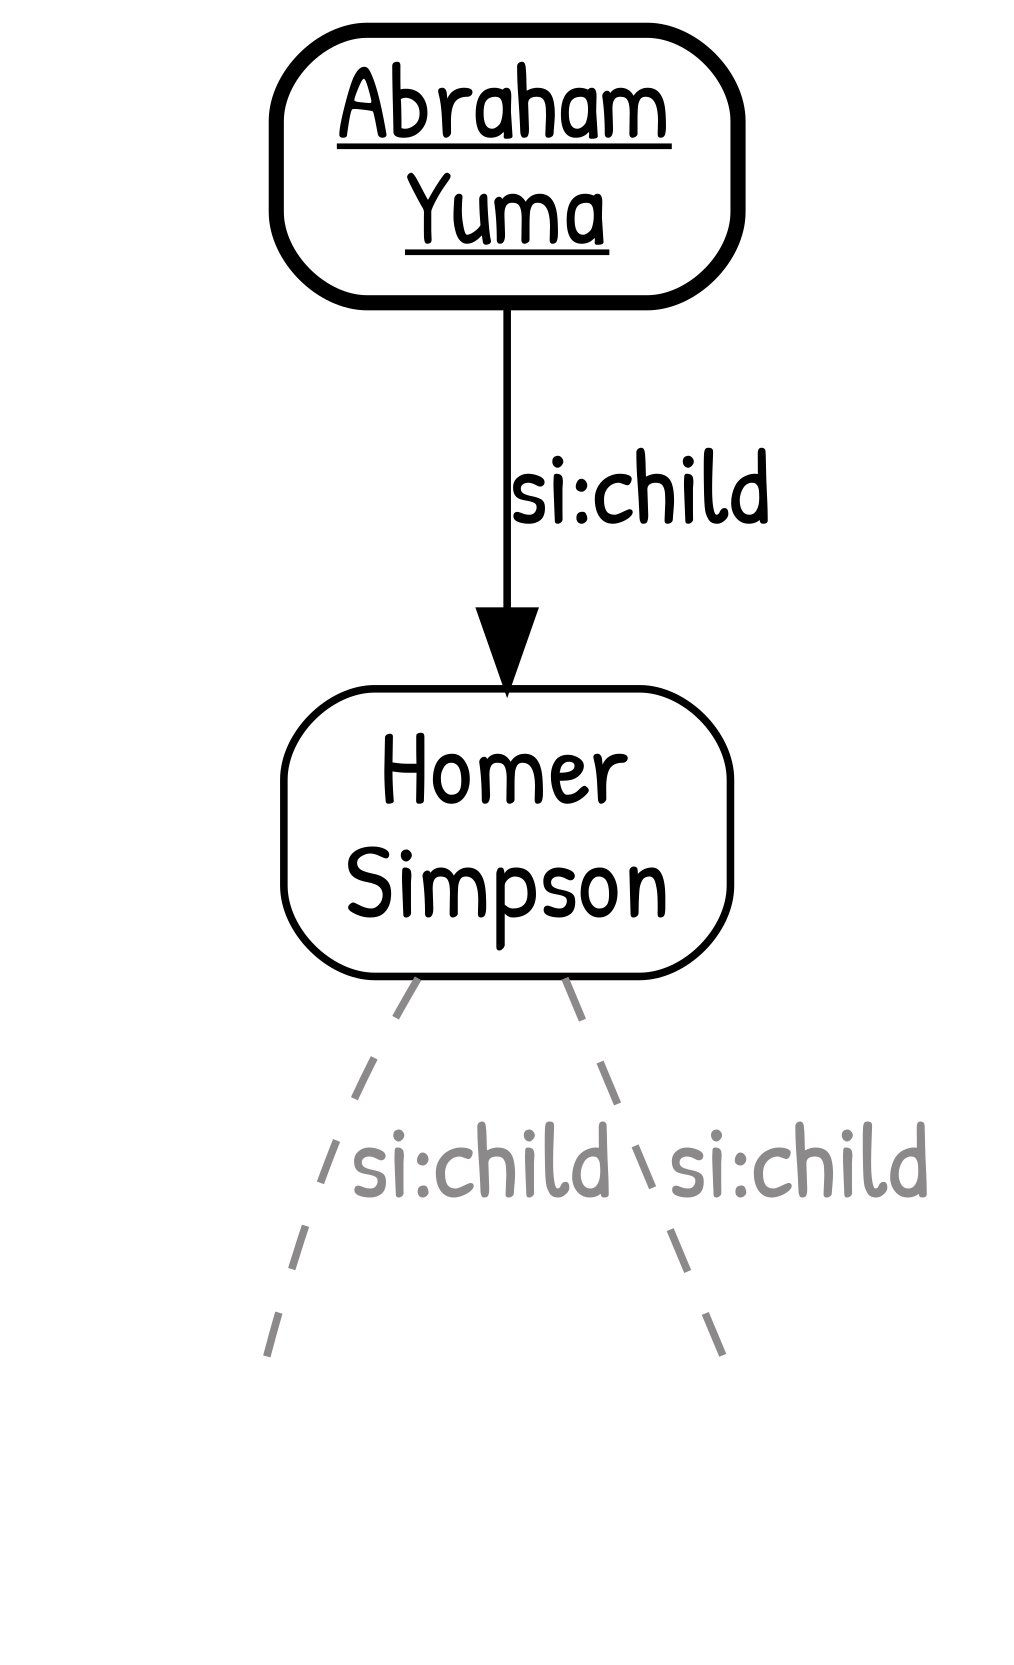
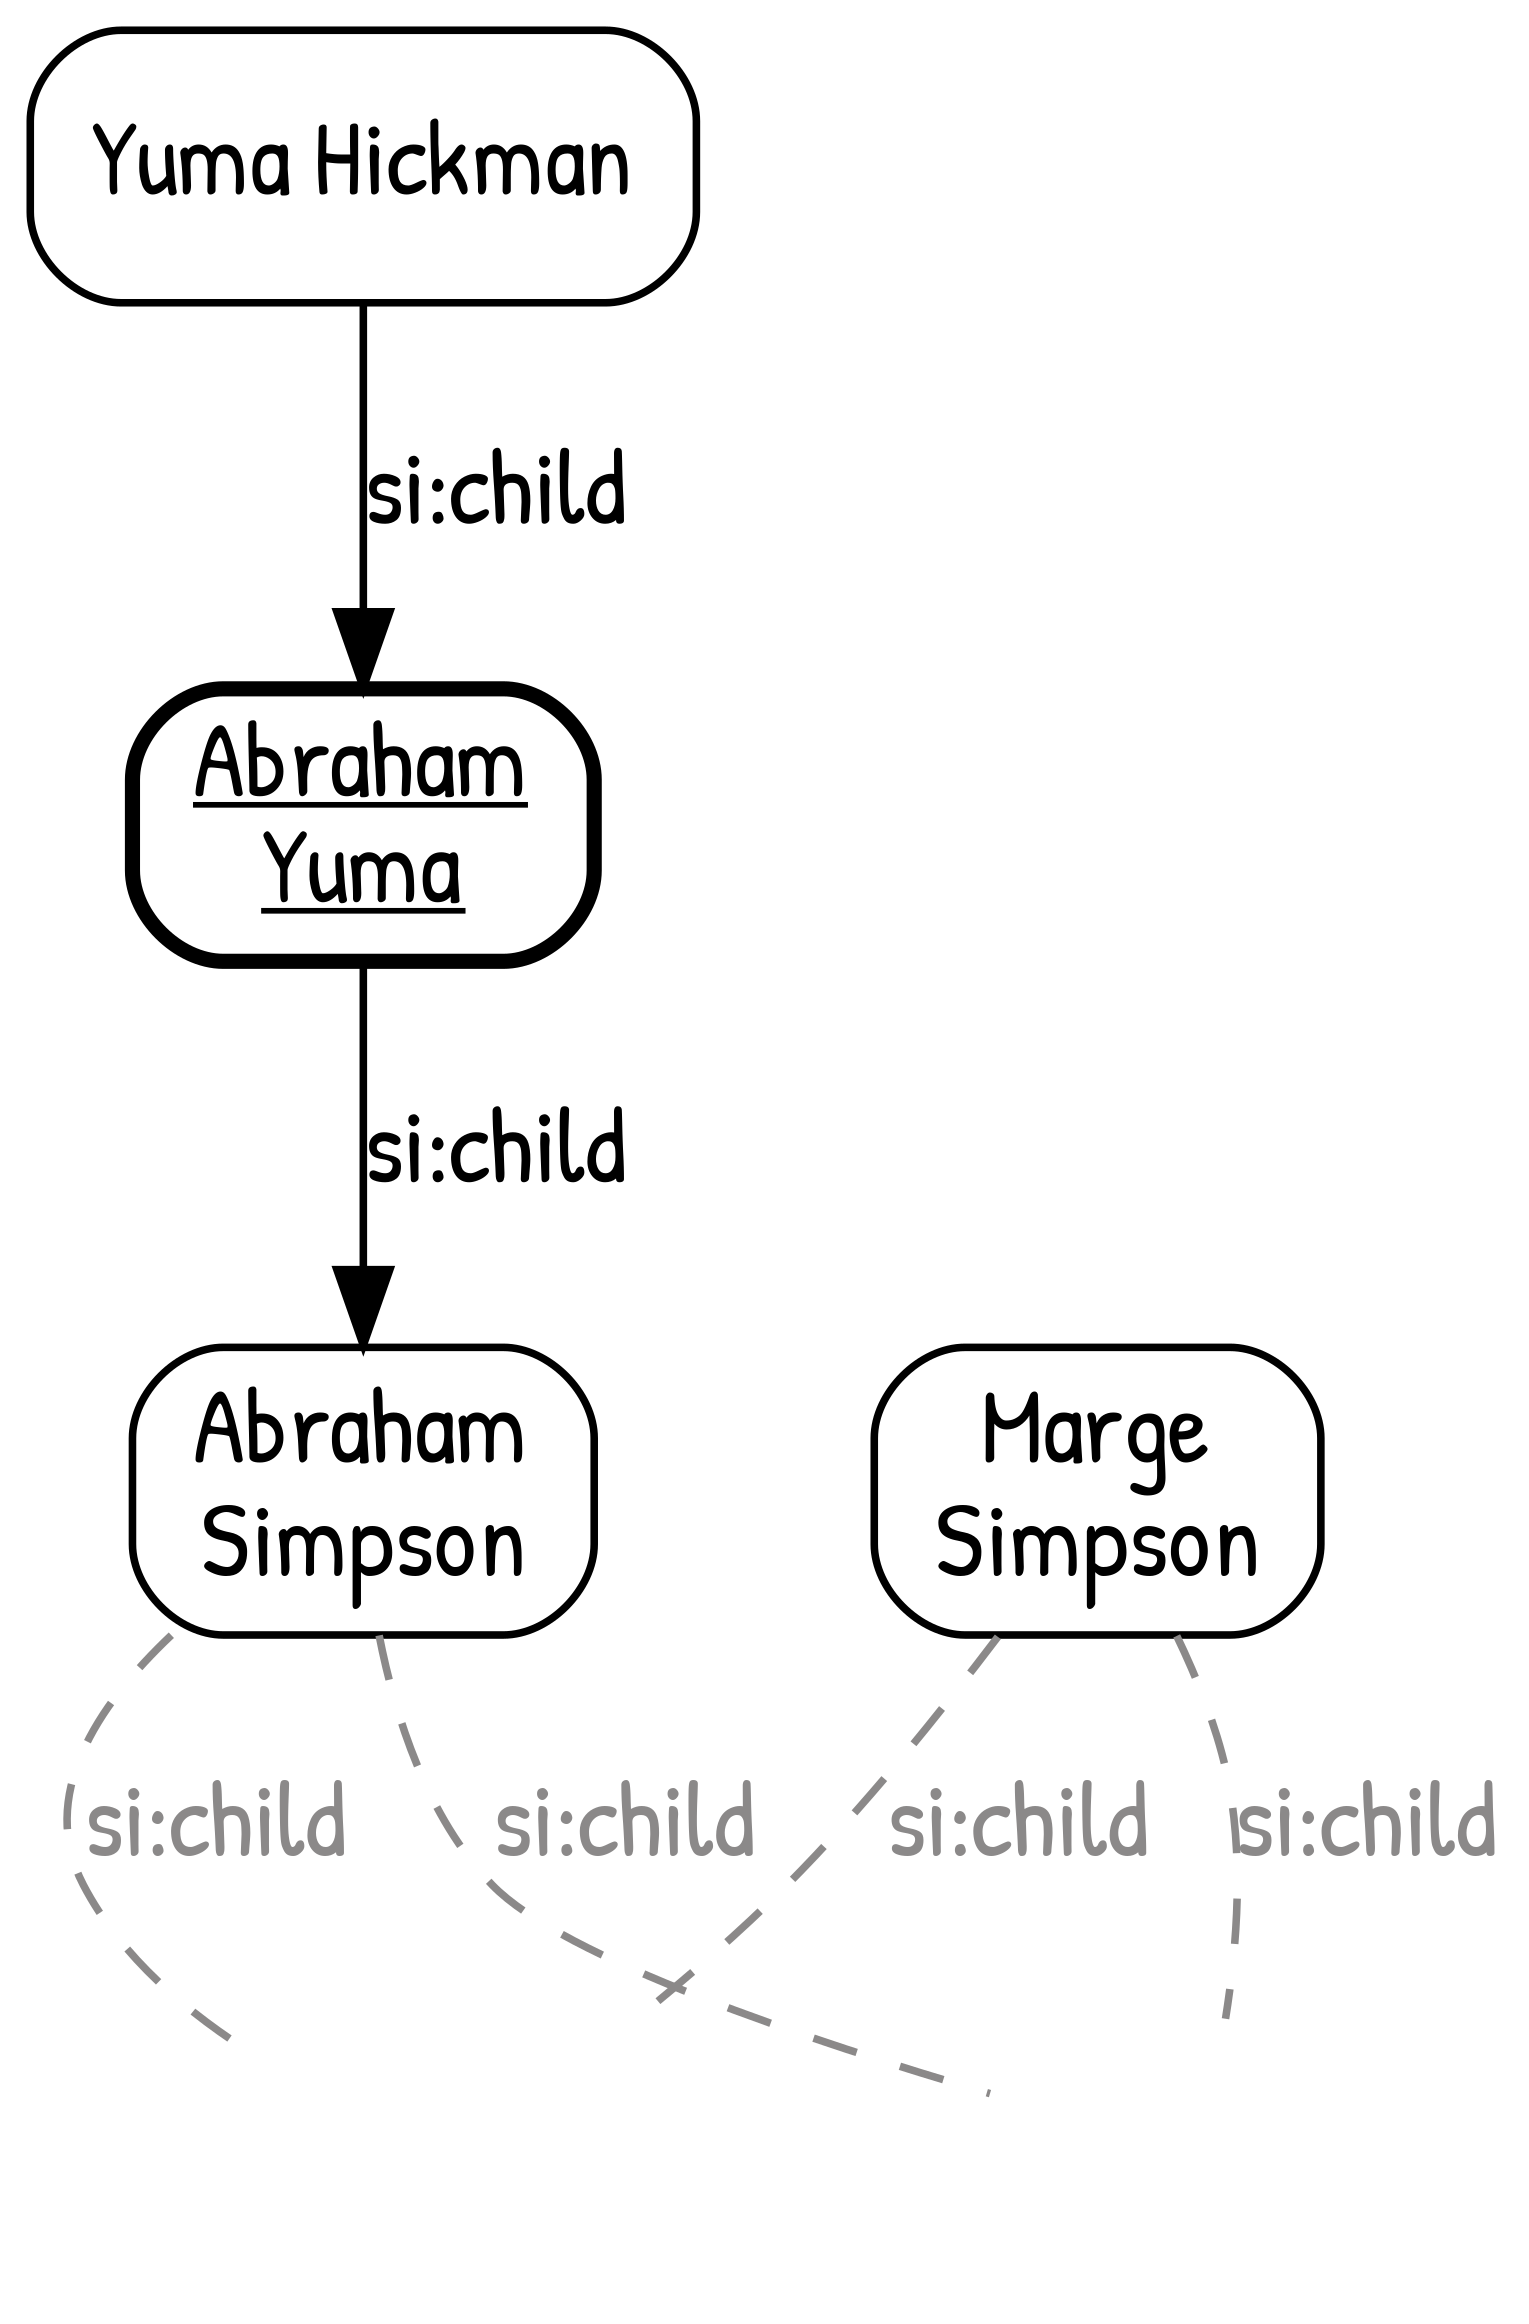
node "Yuma Hickman": added
node "Homer Simpson": label "Homer Simpson" -> "Abraham Simpson"
node "Marge Simpson": added
